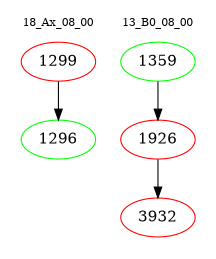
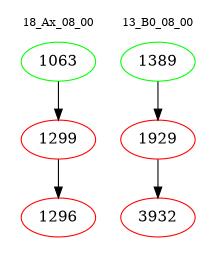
node "1063": added
node "1359": label "1359" -> "1389"
node "1296": color green -> red
node "1926": label "1926" -> "1929"
